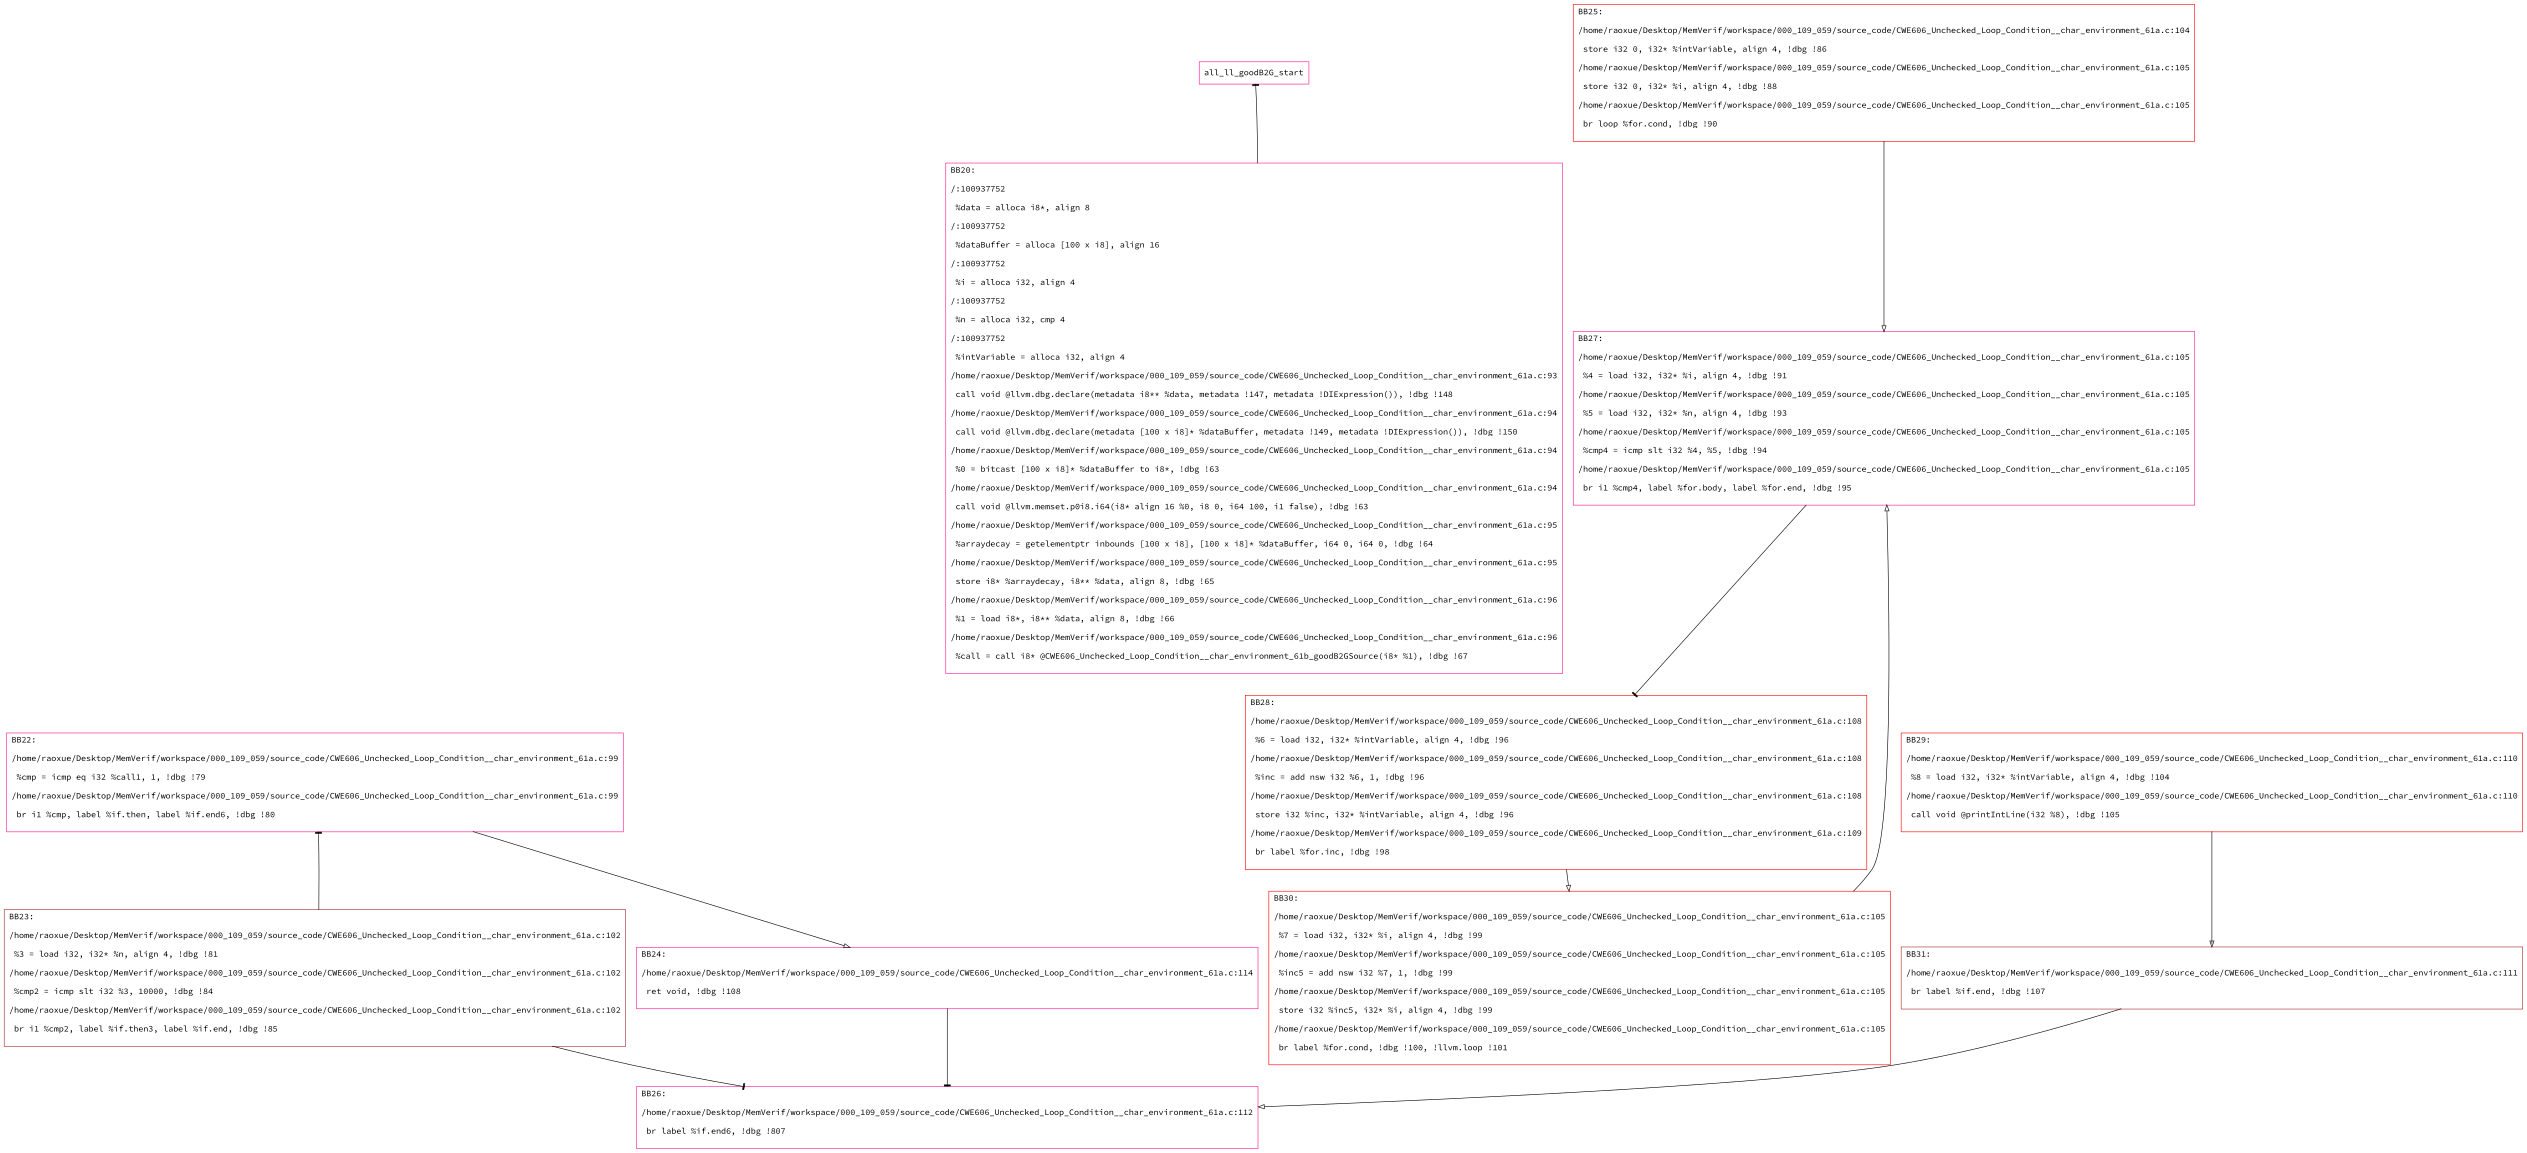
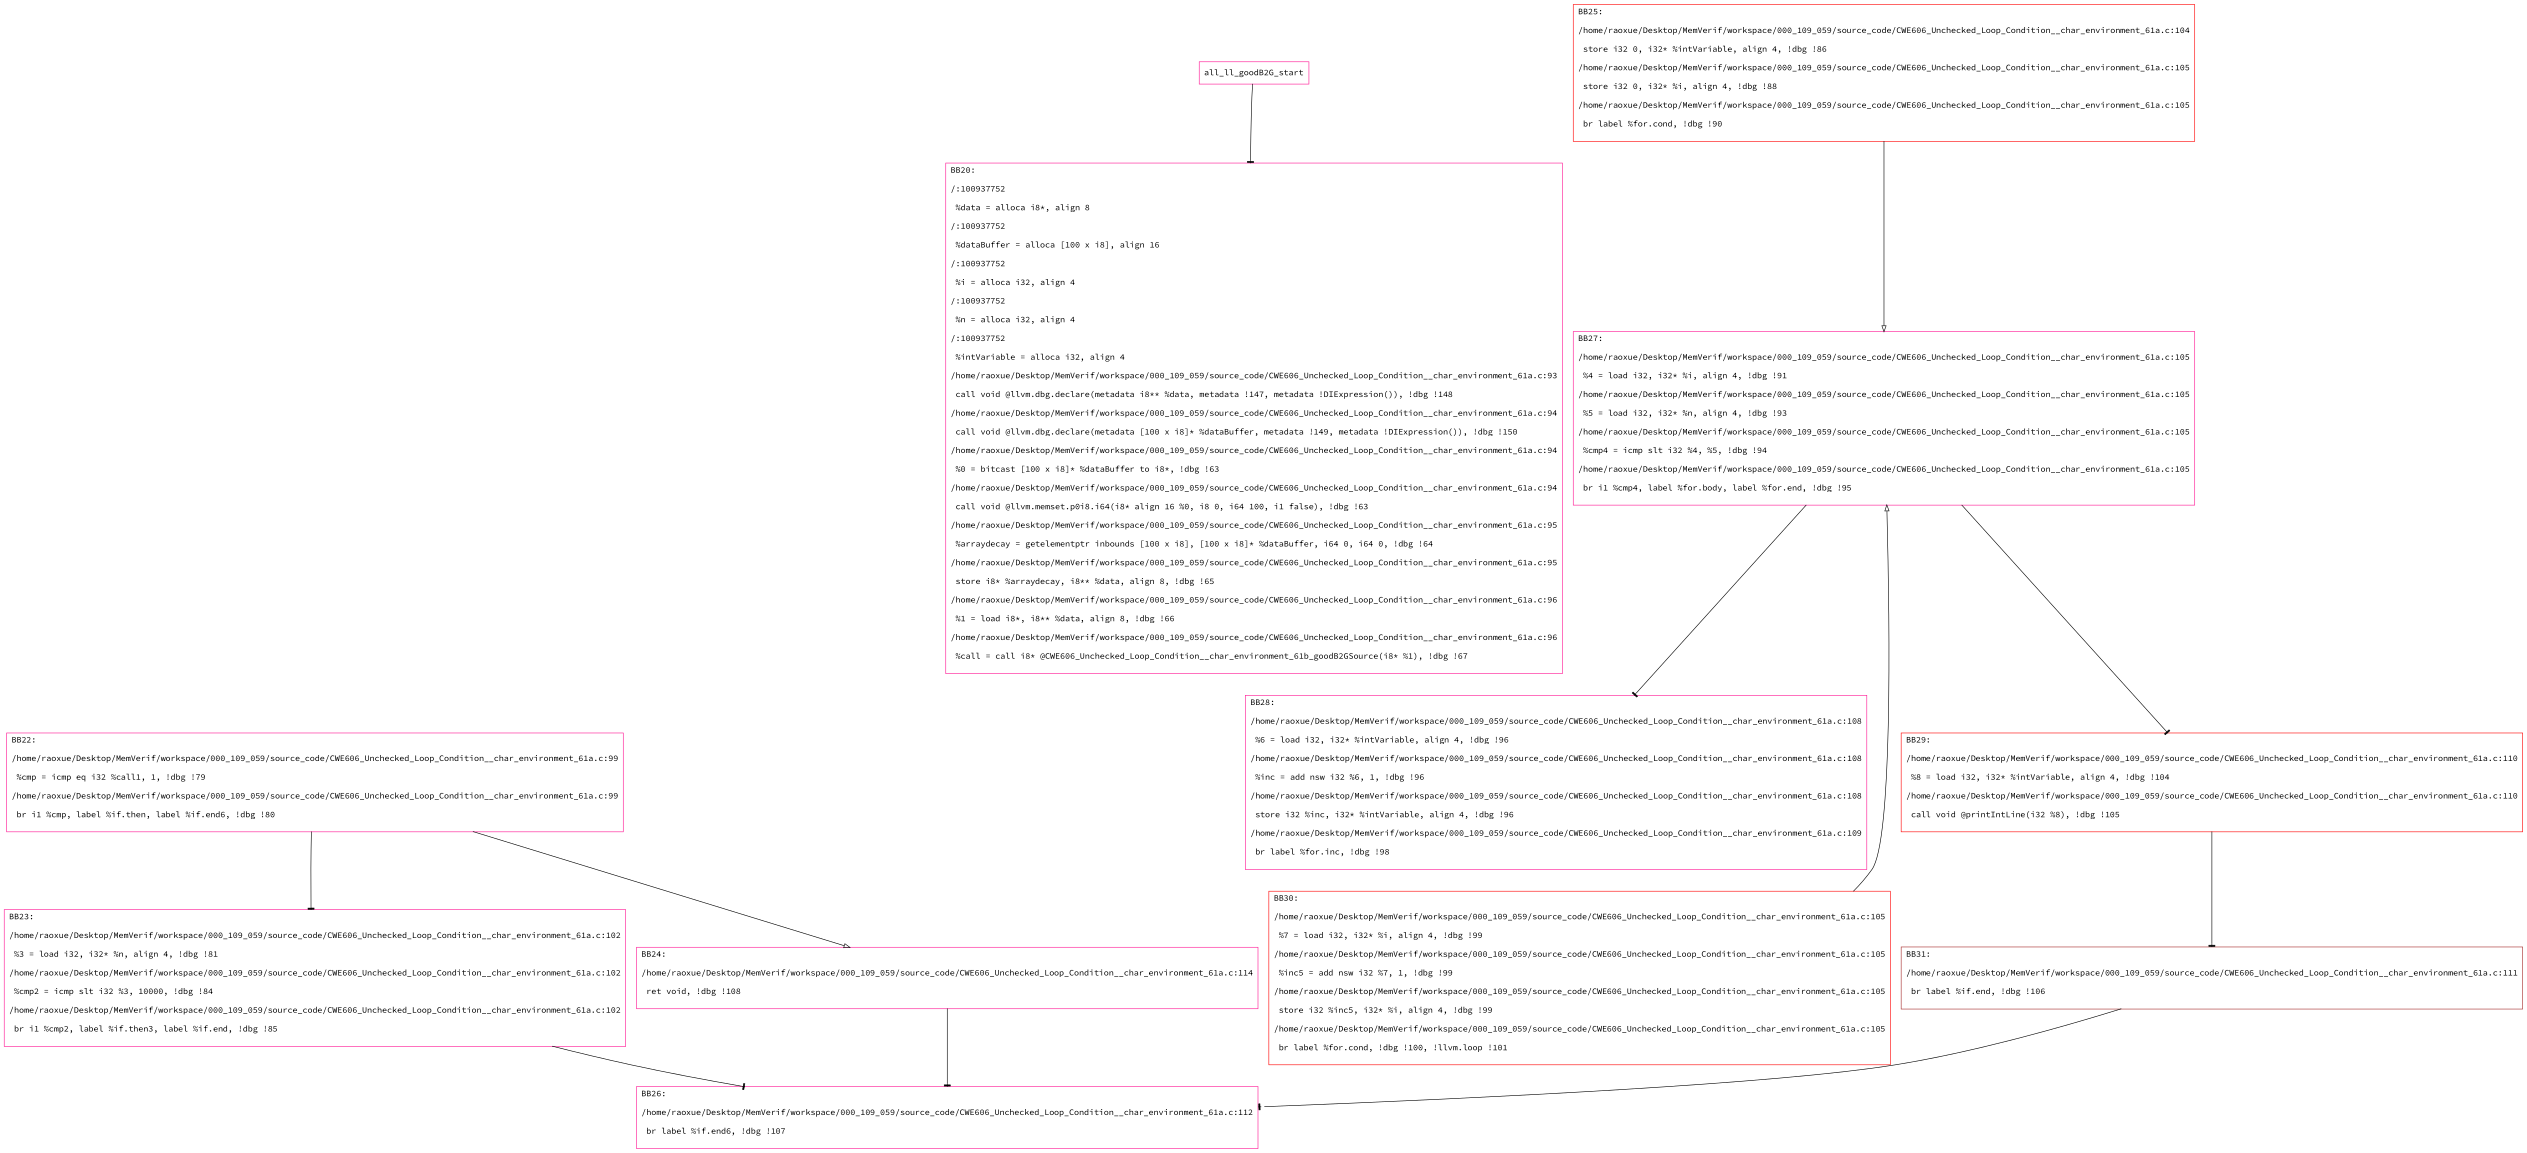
node "BB25:": text "br loop %for.cond, !dbg !90" -> "br label %for.cond, !dbg !90"
edge "BB20:" -> "all_ll_goodB2G_start": reversed
node "BB20:": text "%n = alloca i32, cmp 4" -> "%n = alloca i32, align 4"
edge "BB27:" -> "BB29:": added
node "BB28:": color red -> deeppink
edge "BB23:" -> "BB22:": reversed
edge "BB28:" -> "BB30:": removed
edge "BB29:" -> "BB31:": arrowhead onormal -> tee
node "BB23:": color brown -> deeppink
node "BB31:": text "br label %if.end, !dbg !107" -> "br label %if.end, !dbg !106"
edge "BB31:" -> "BB26:": arrowhead onormal -> tee
node "BB26:": text "br label %if.end6, !dbg !807" -> "br label %if.end6, !dbg !107"
